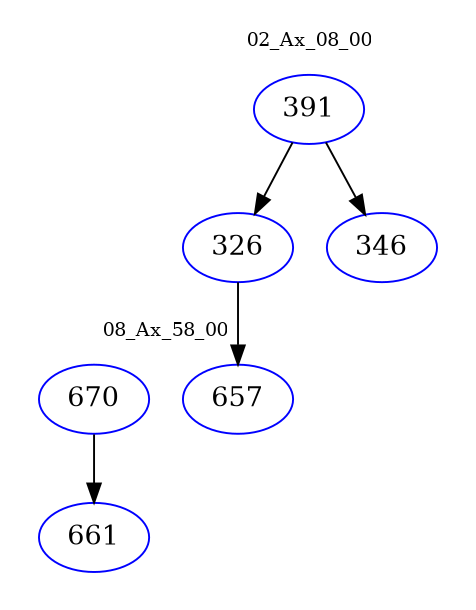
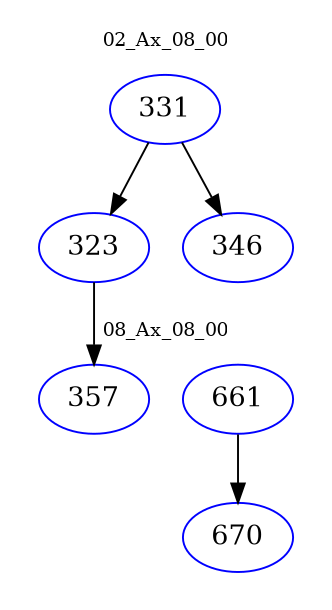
node "391": label "391" -> "331"
node "326": label "326" -> "323"
cluster "08_Ax_58_00": label "08_Ax_58_00" -> "08_Ax_08_00"
node "657": label "657" -> "357"
edge "670" -> "661": reversed
